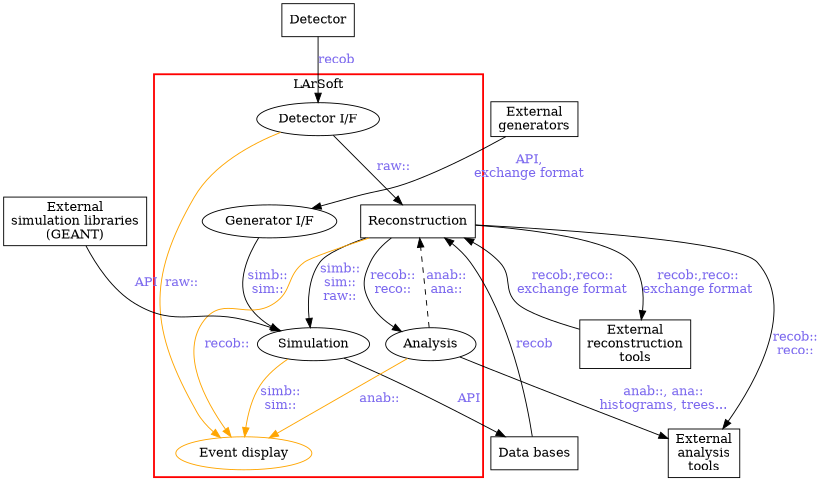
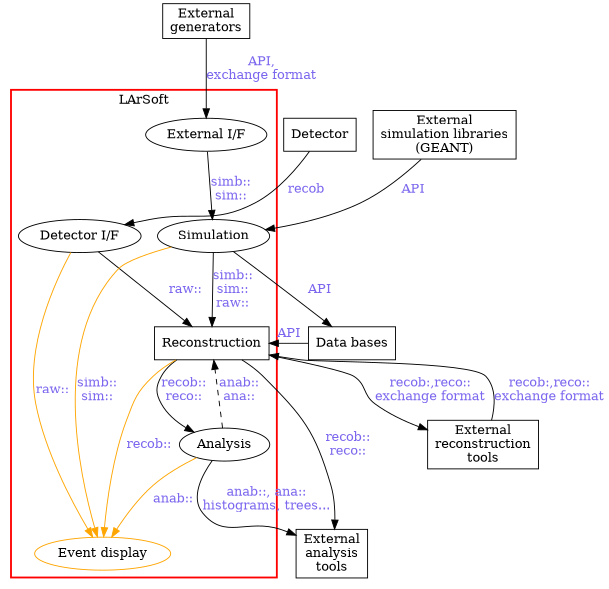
node "Generator I/F": label "Generator I/F" -> "External I/F"
edge "Reconstruction" -> "Simulation": reversed
edge "Data bases" -> "Reconstruction": label "recob" -> "API"
